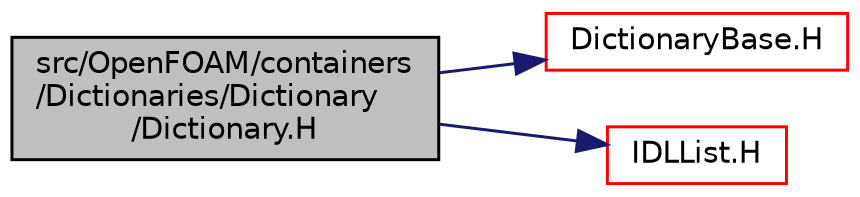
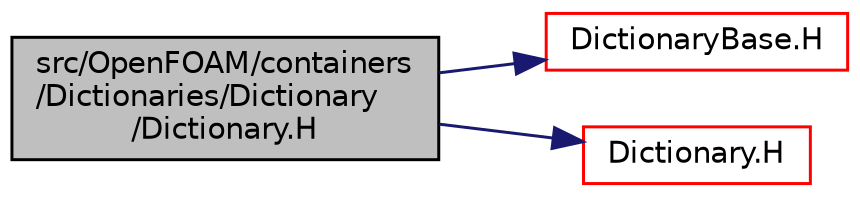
node "IDLList.H": label "IDLList.H" -> "Dictionary.H"
